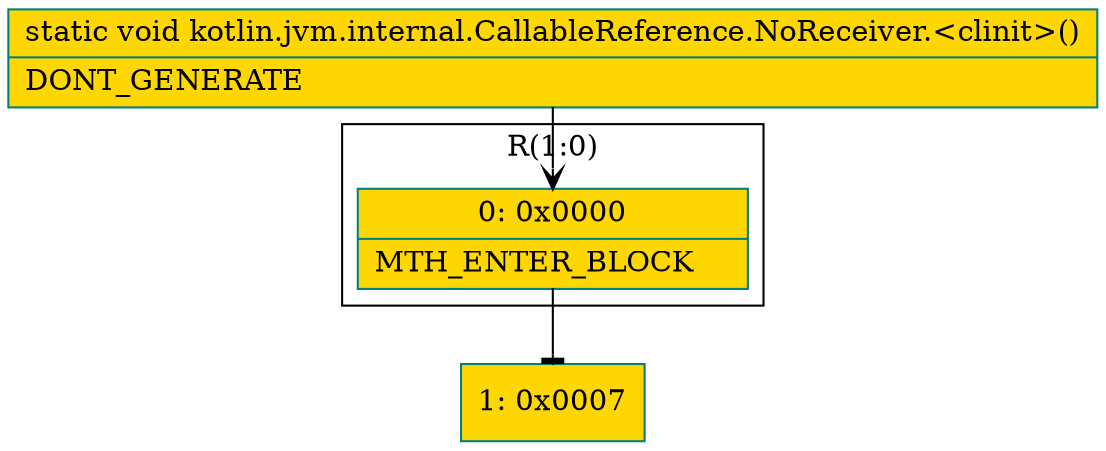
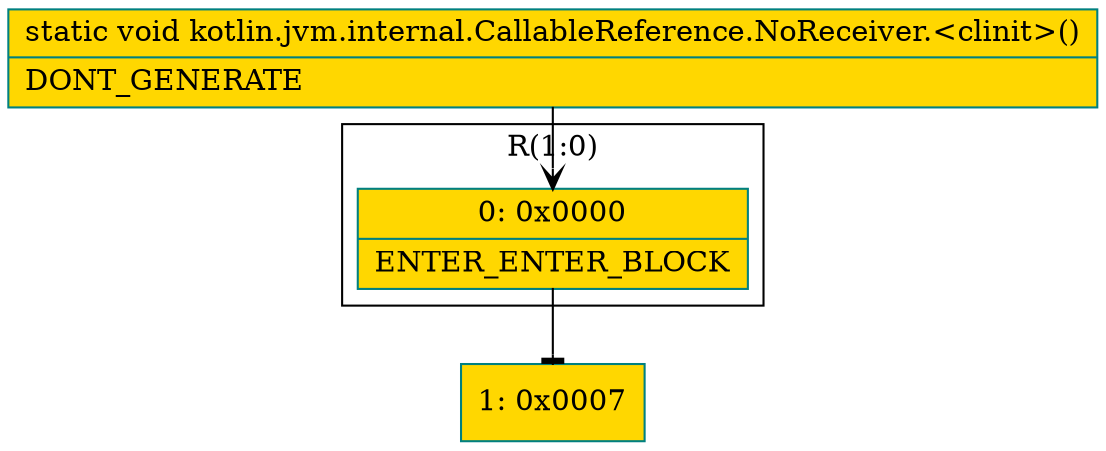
node "0: 0x0000": text "MTH_ENTER_BLOCK" -> "ENTER_ENTER_BLOCK"
